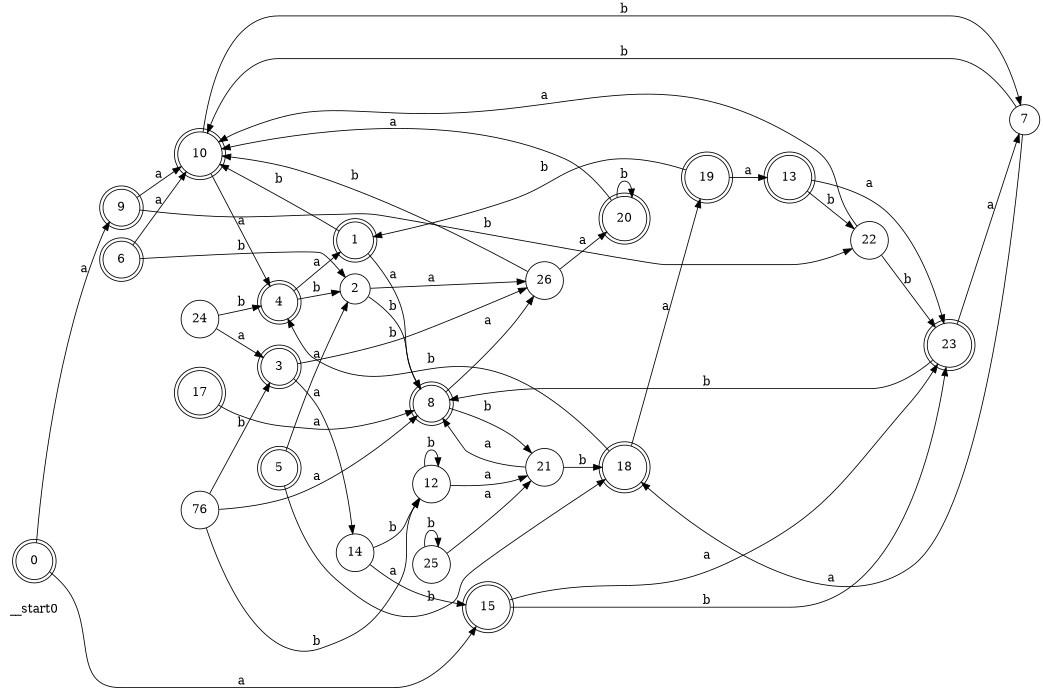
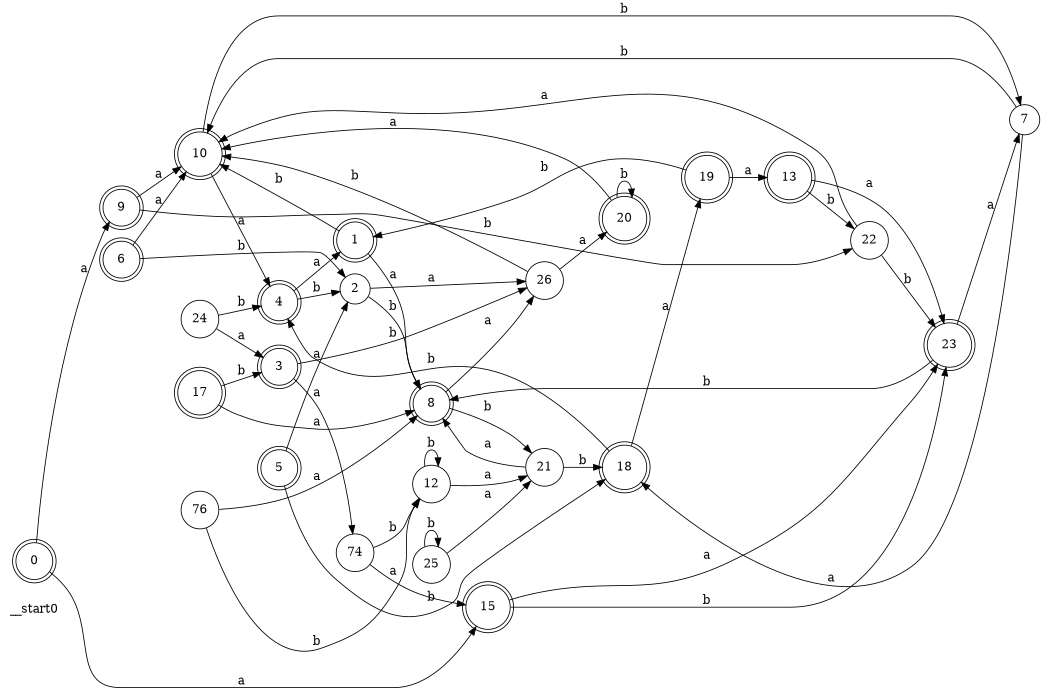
edge "76" -> "3": now "17" -> "3"
node "14": label "14" -> "74"
